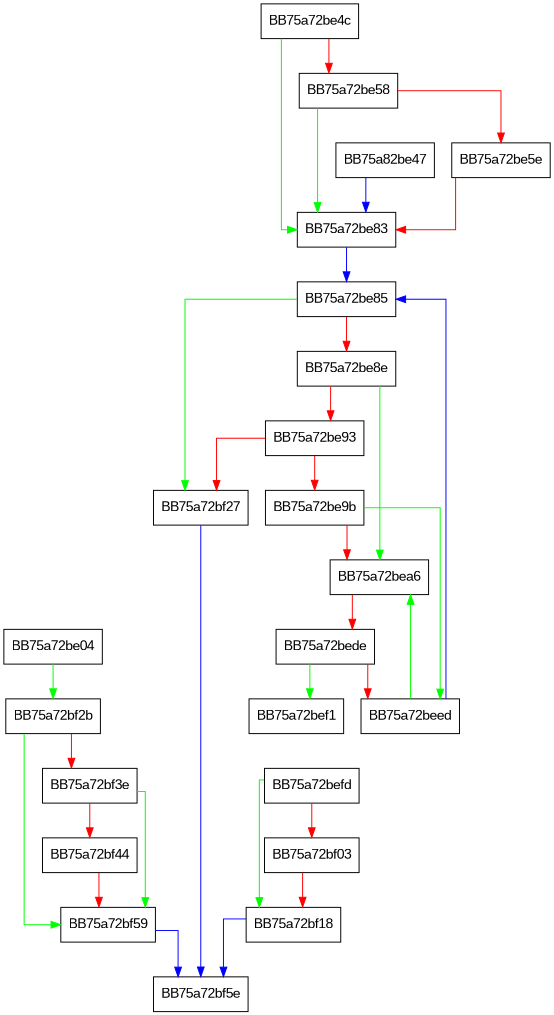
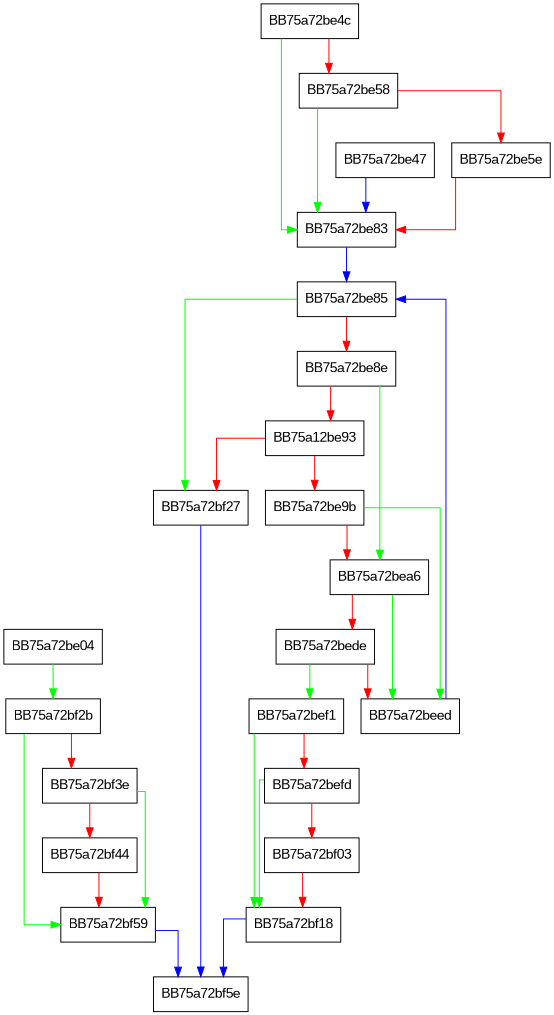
node "BB75a82be47": label "BB75a82be47" -> "BB75a72be47"
node "BB75a72be93": label "BB75a72be93" -> "BB75a12be93"
edge "BB75a72beed" -> "BB75a72bea6": reversed
edge "BB75a72bef1" -> "BB75a72befd": added
edge "BB75a72bef1" -> "BB75a72bf18": added
